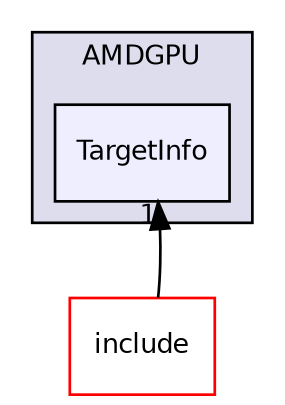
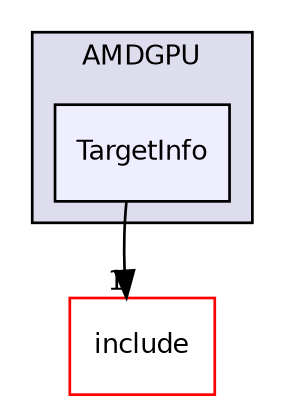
edge "include" -> "TargetInfo": reversed
